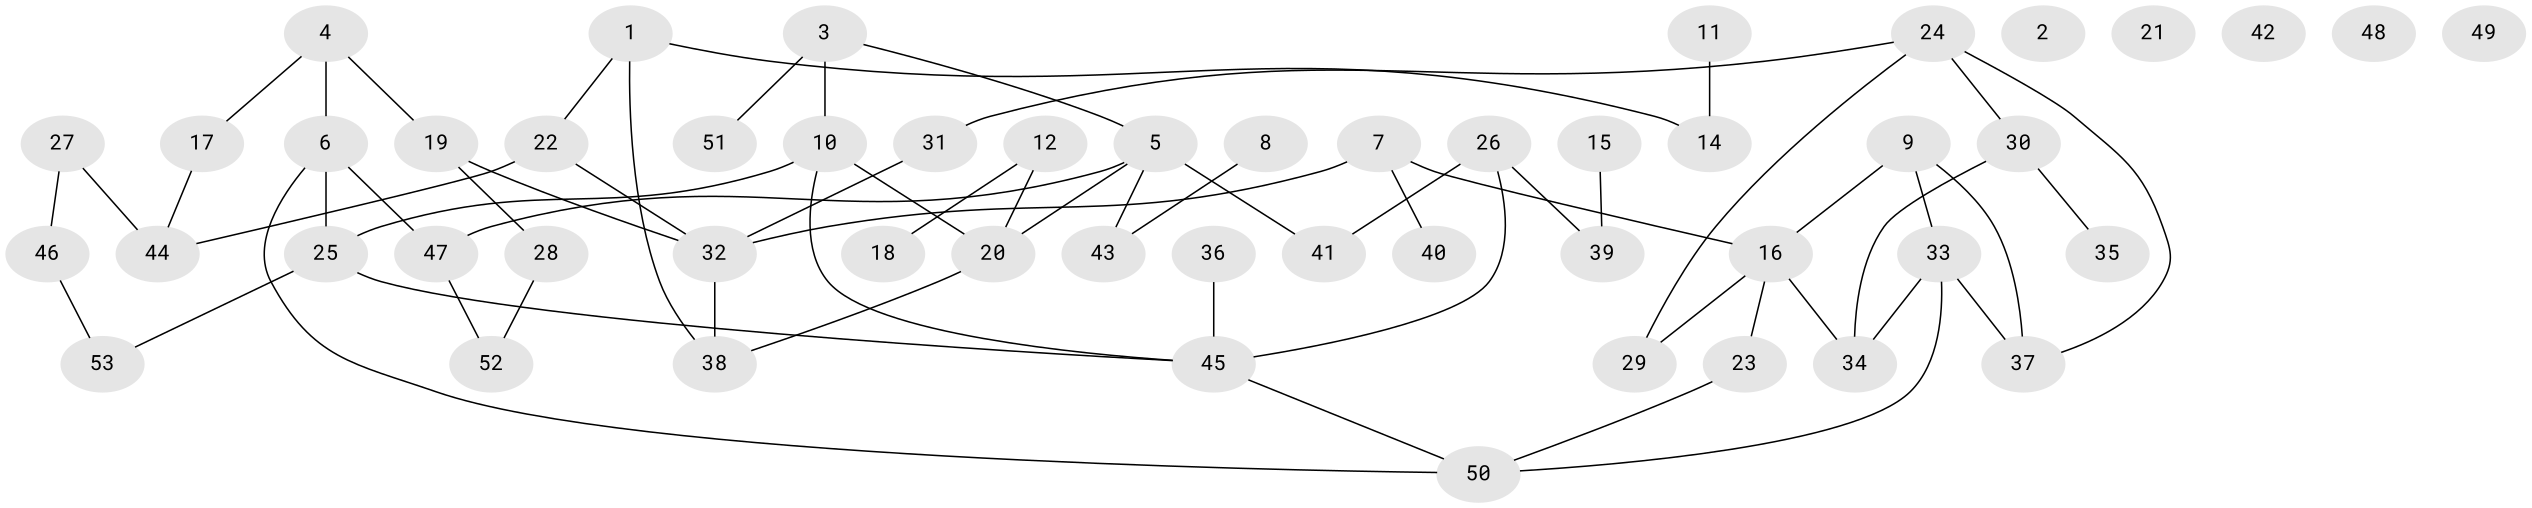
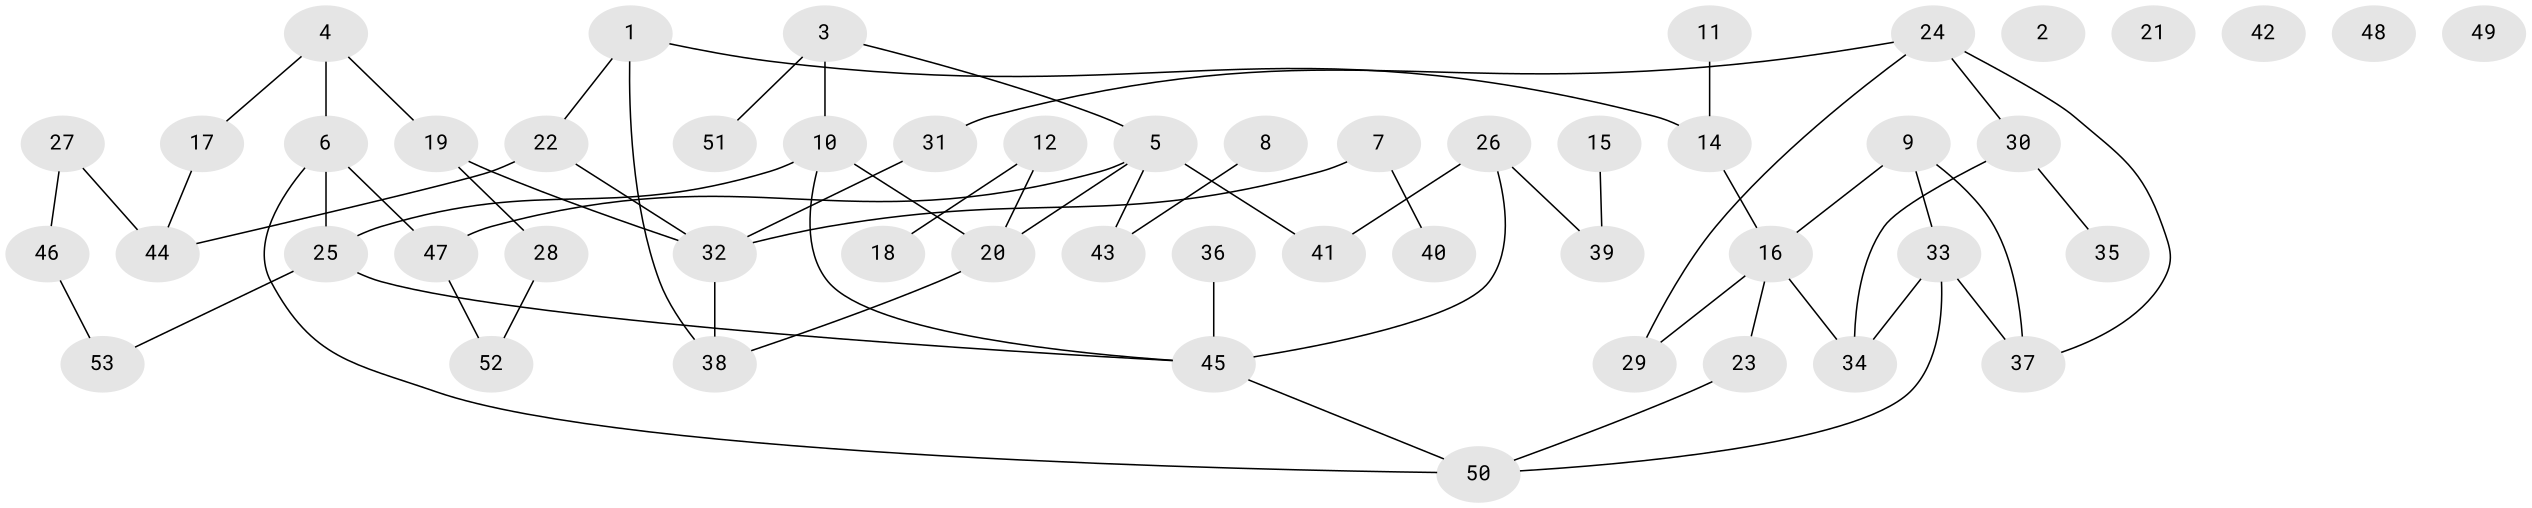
edge "7" -- "16": now "14" -- "16"
